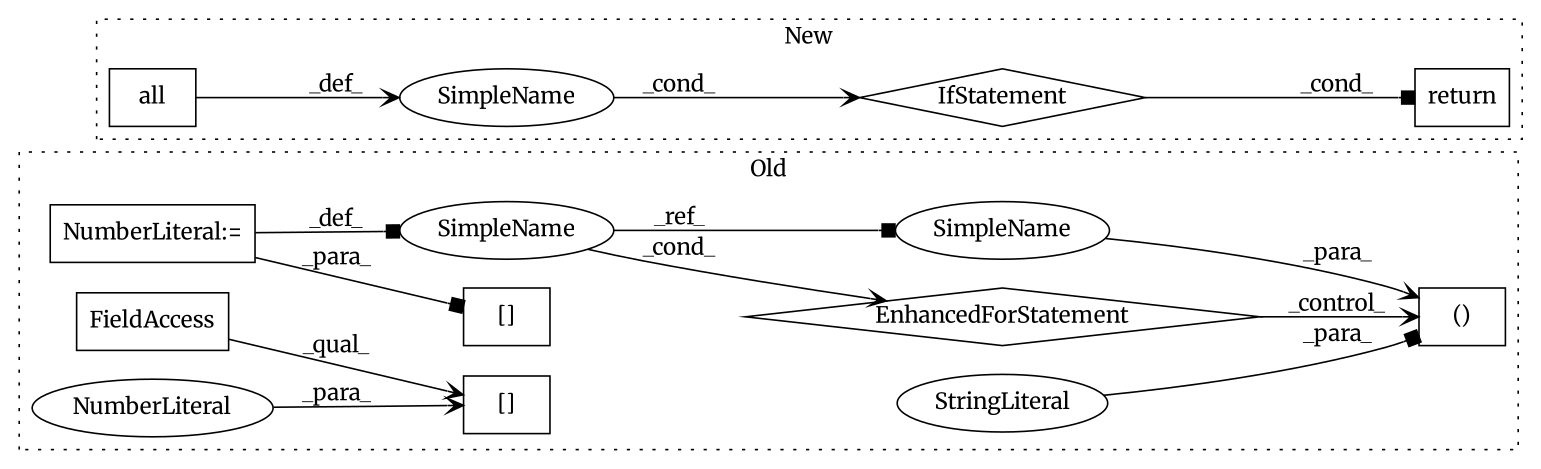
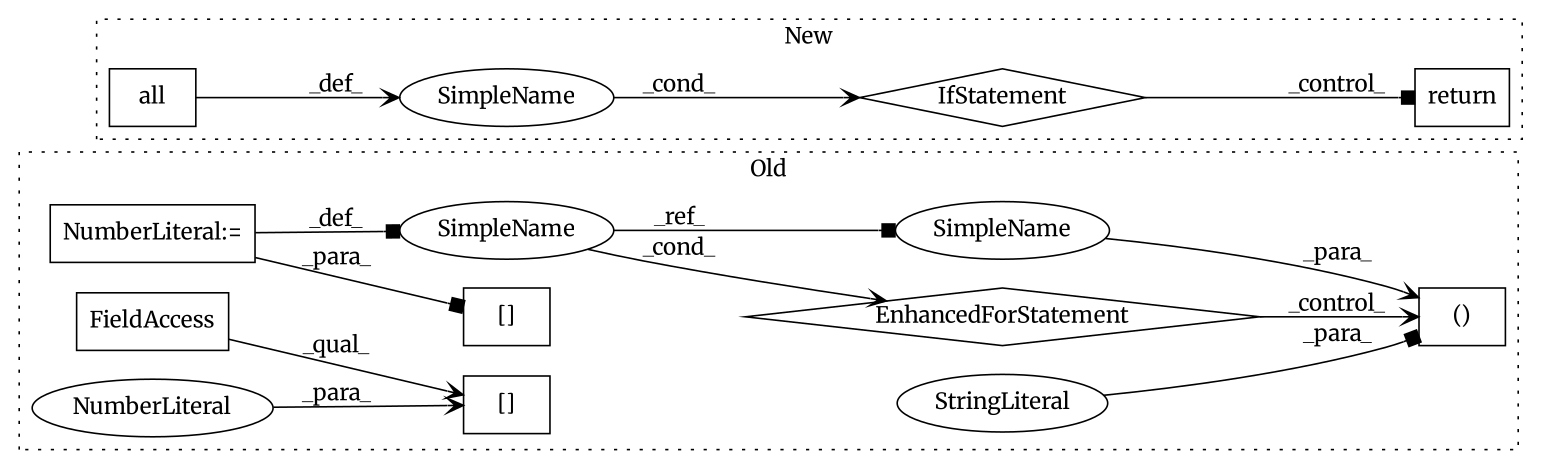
edge "IfStatement" -> "return": label "_cond_" -> "_control_"
